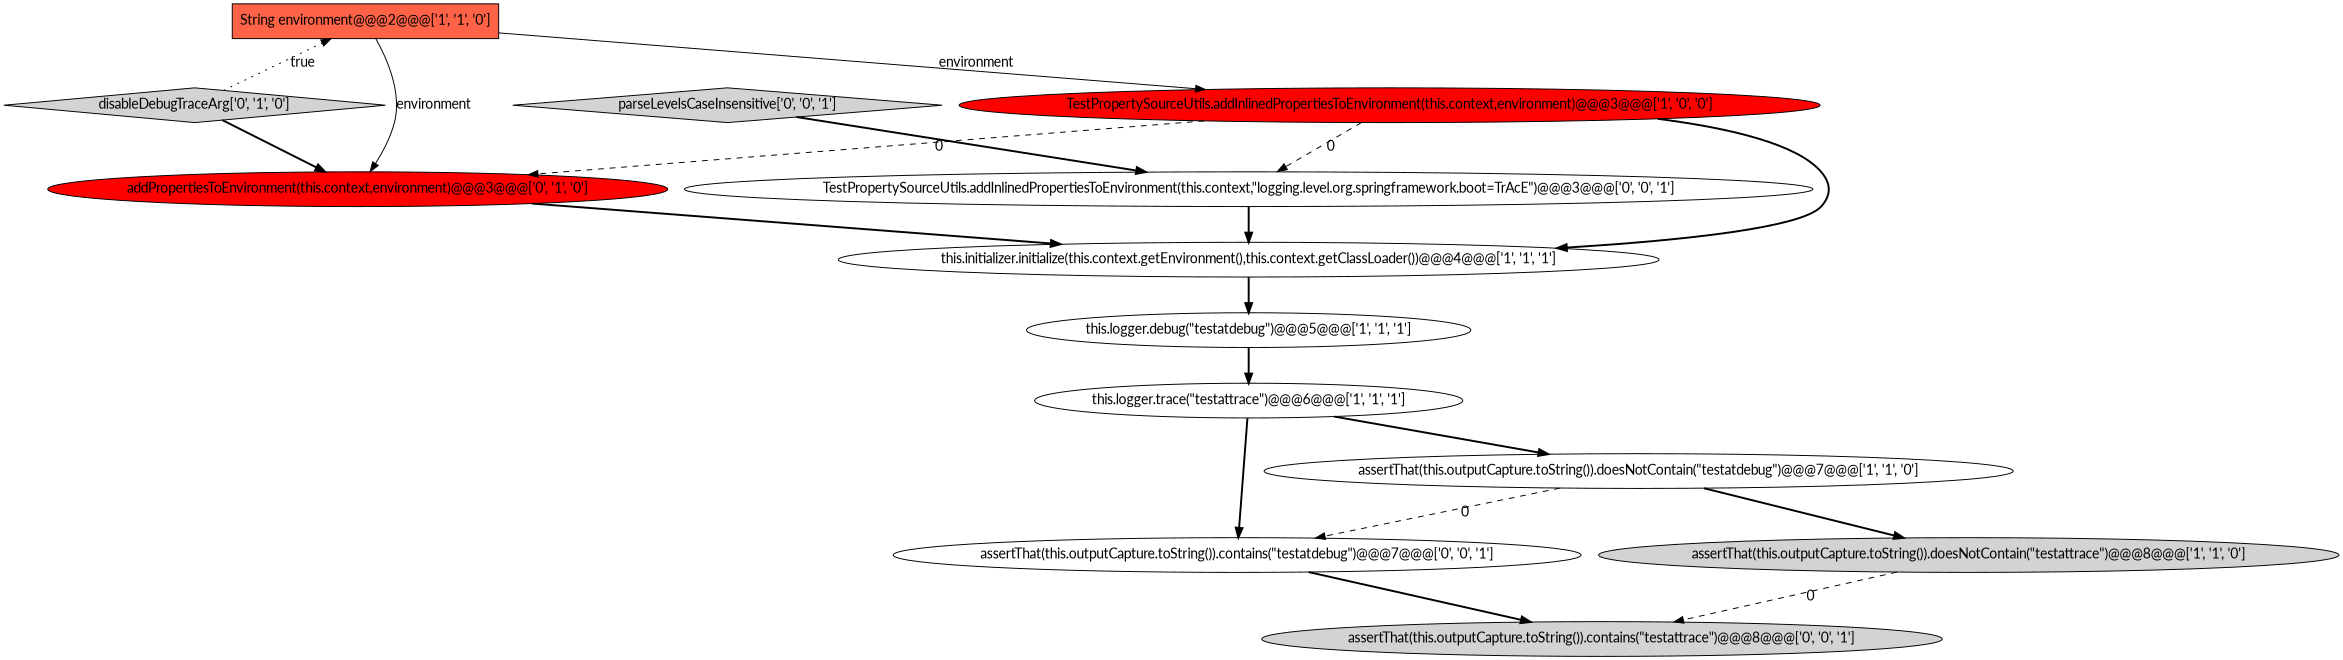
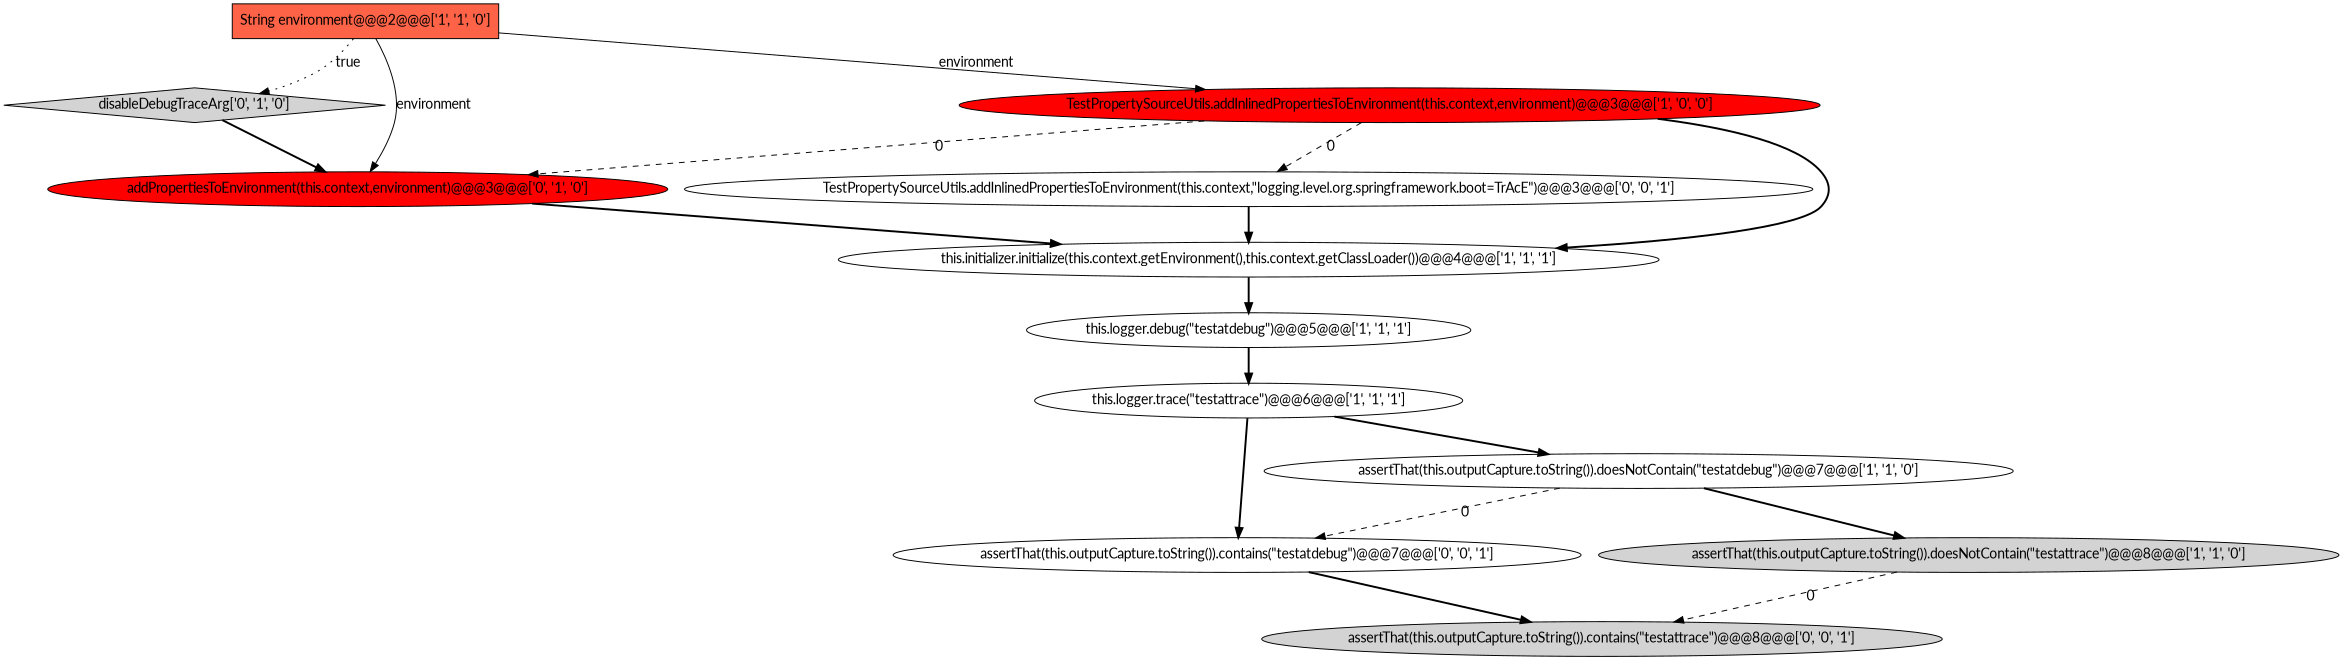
edge "disableDebugTraceArg['0', '1', '0']" -> "String environment@@@2@@@['1', '1', '0']": reversed
node "parseLevelsCaseInsensitive['0', '0', '1']": removed
